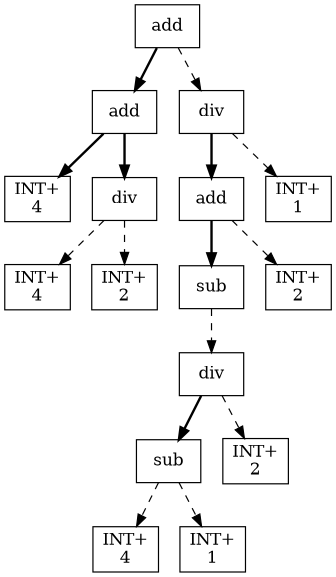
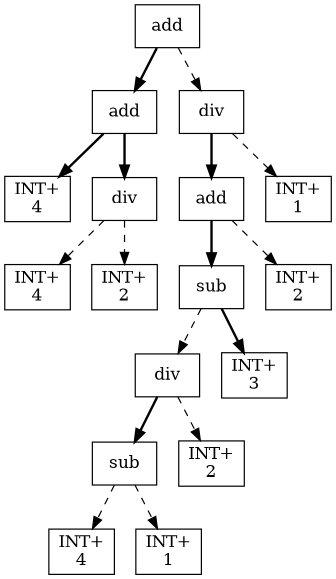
node "INT+ 3": added
